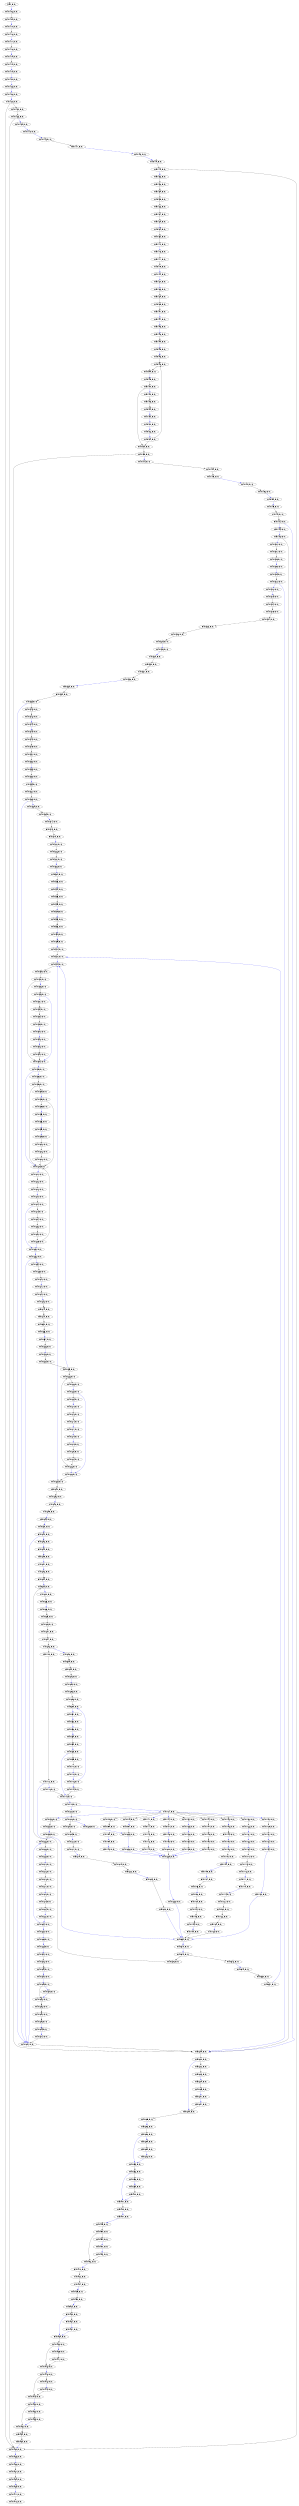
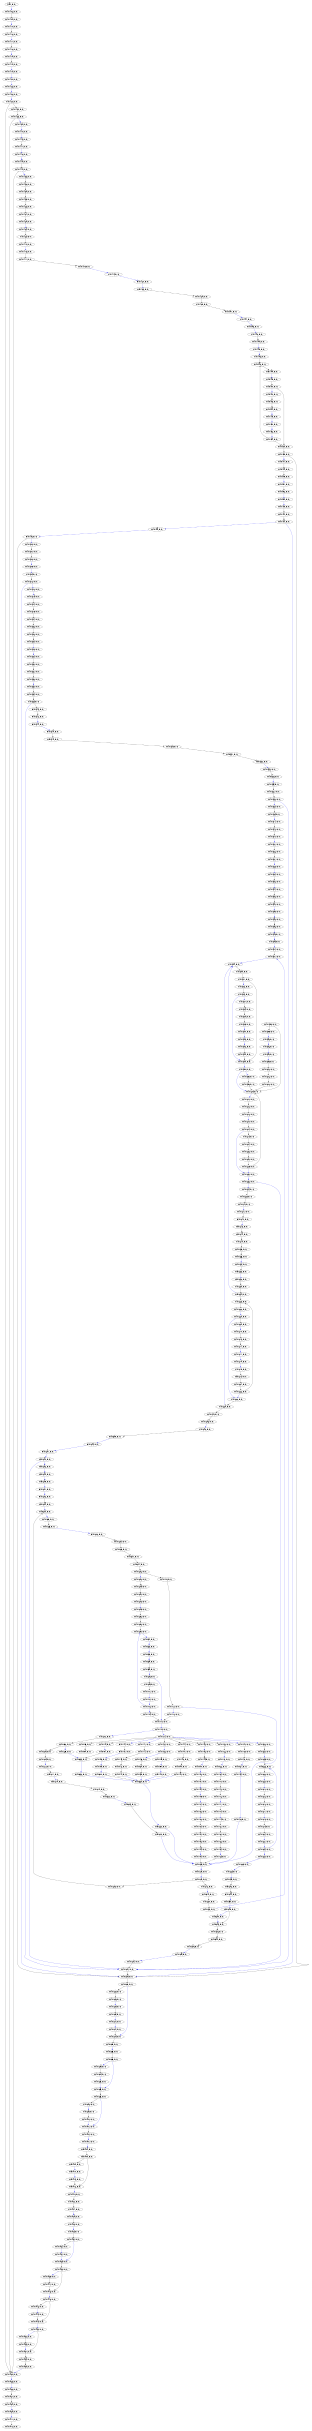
node "004015ea; D: U:": removed
